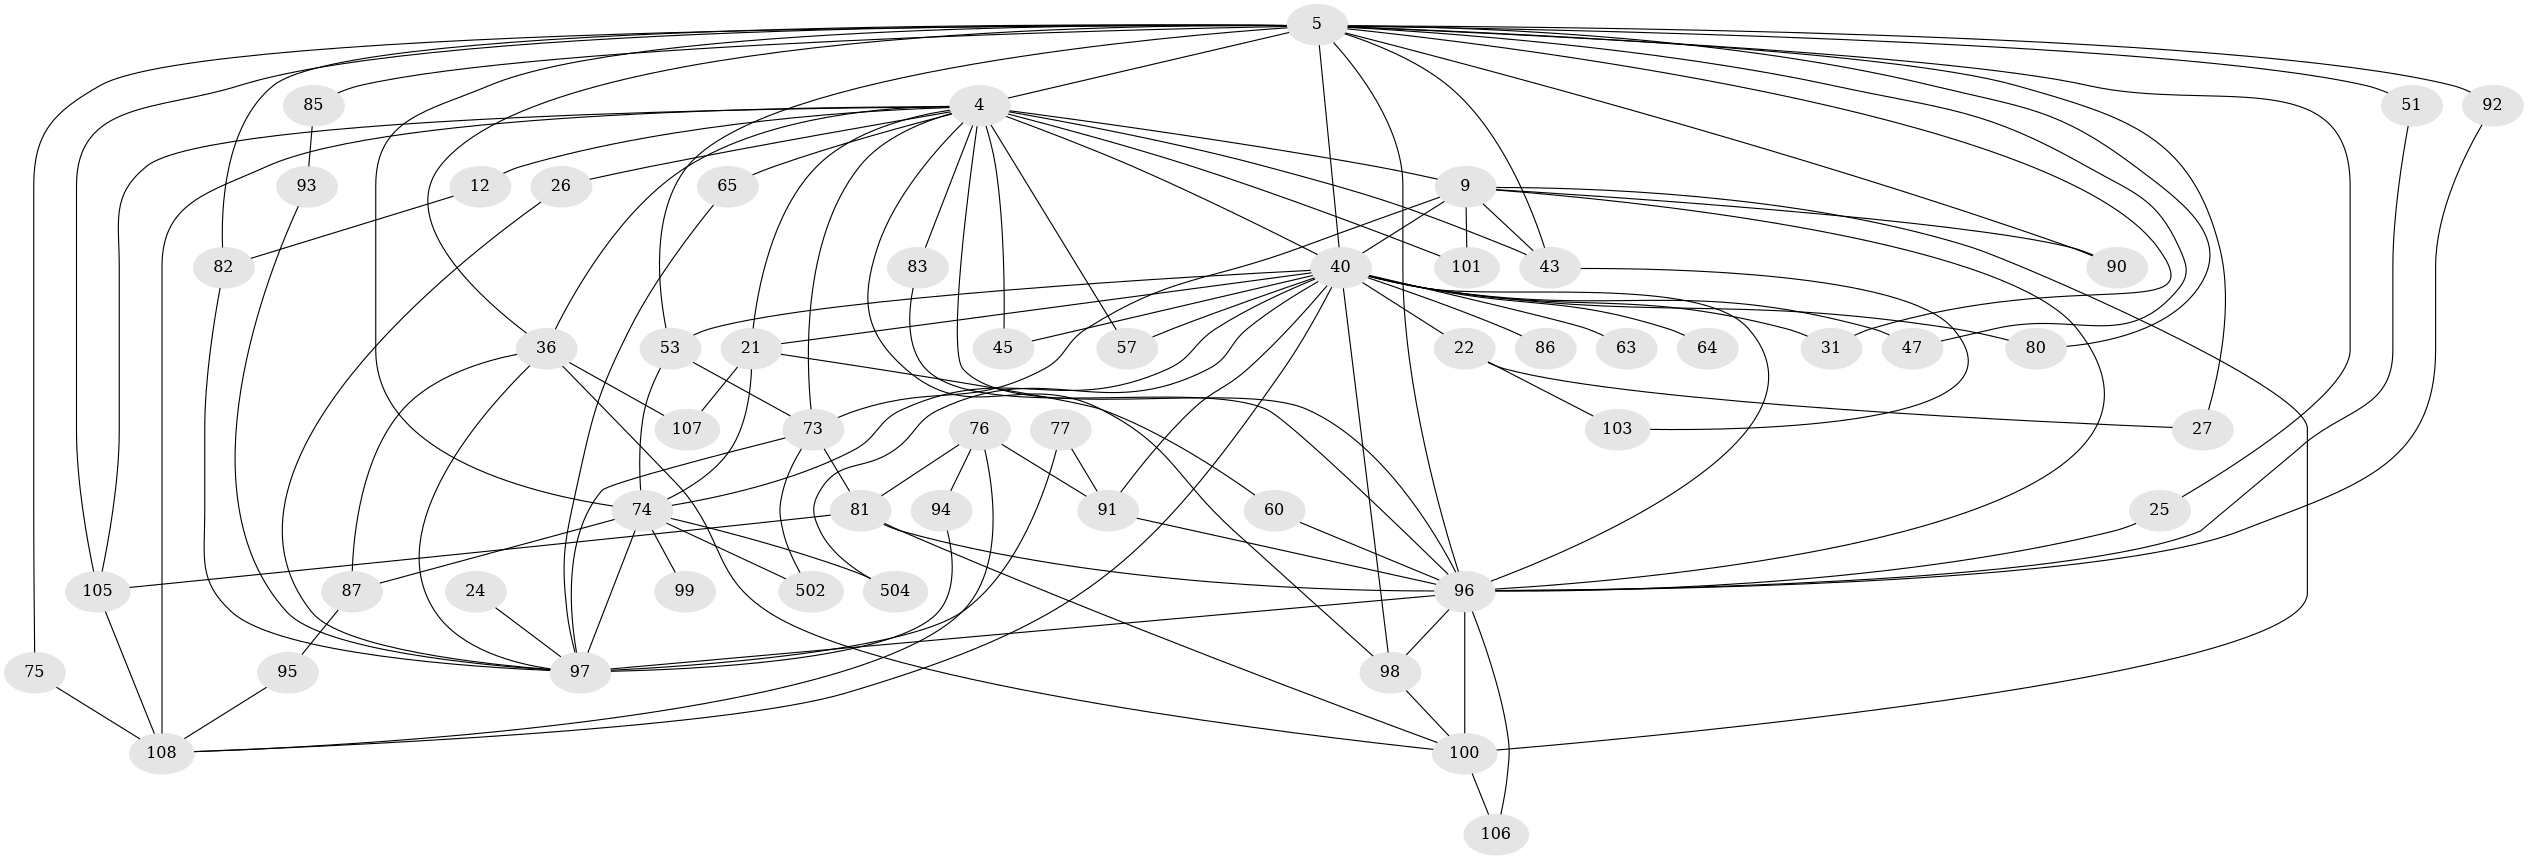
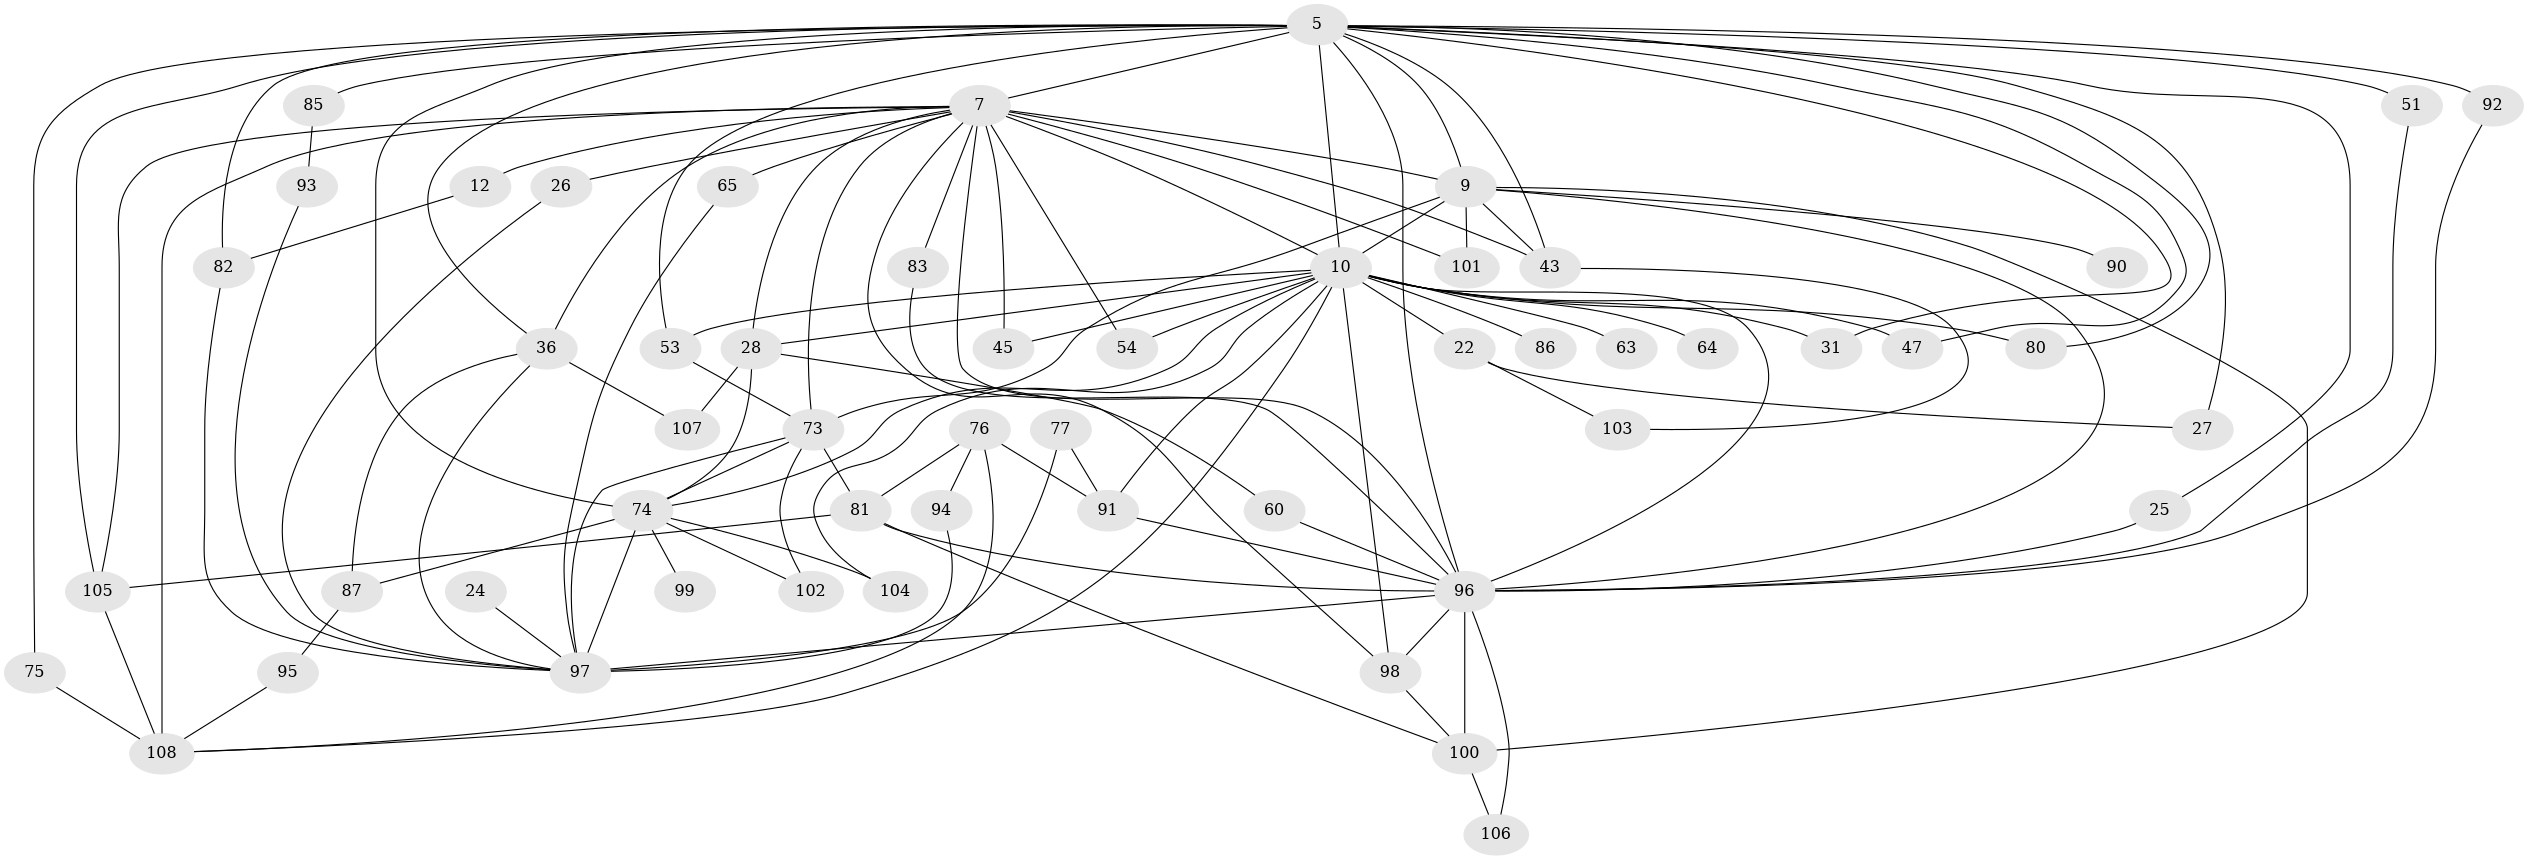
node "4": label "4" -> "7"
edge "5" -- "90": now "5" -- "9"
node "40": label "40" -> "10"
node "21": label "21" -> "28"
node "57": label "57" -> "54"
edge "53" -- "74": now "73" -- "74"
node "502": label "502" -> "102"
node "504": label "504" -> "104"
edge "36" -- "100": removed
